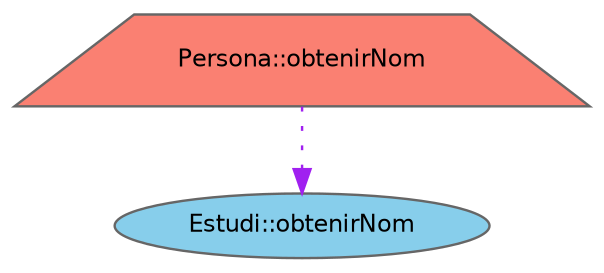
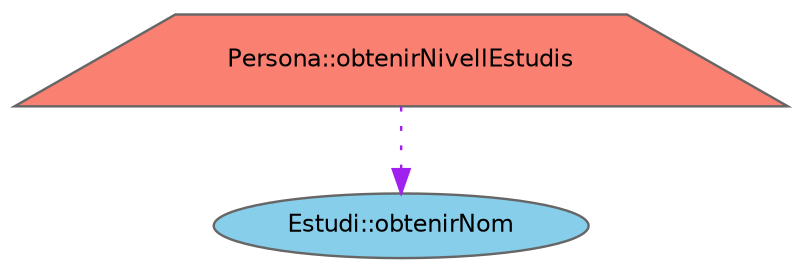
node "Persona::obtenirNom": label "Persona::obtenirNom" -> "Persona::obtenirNivellEstudis"
